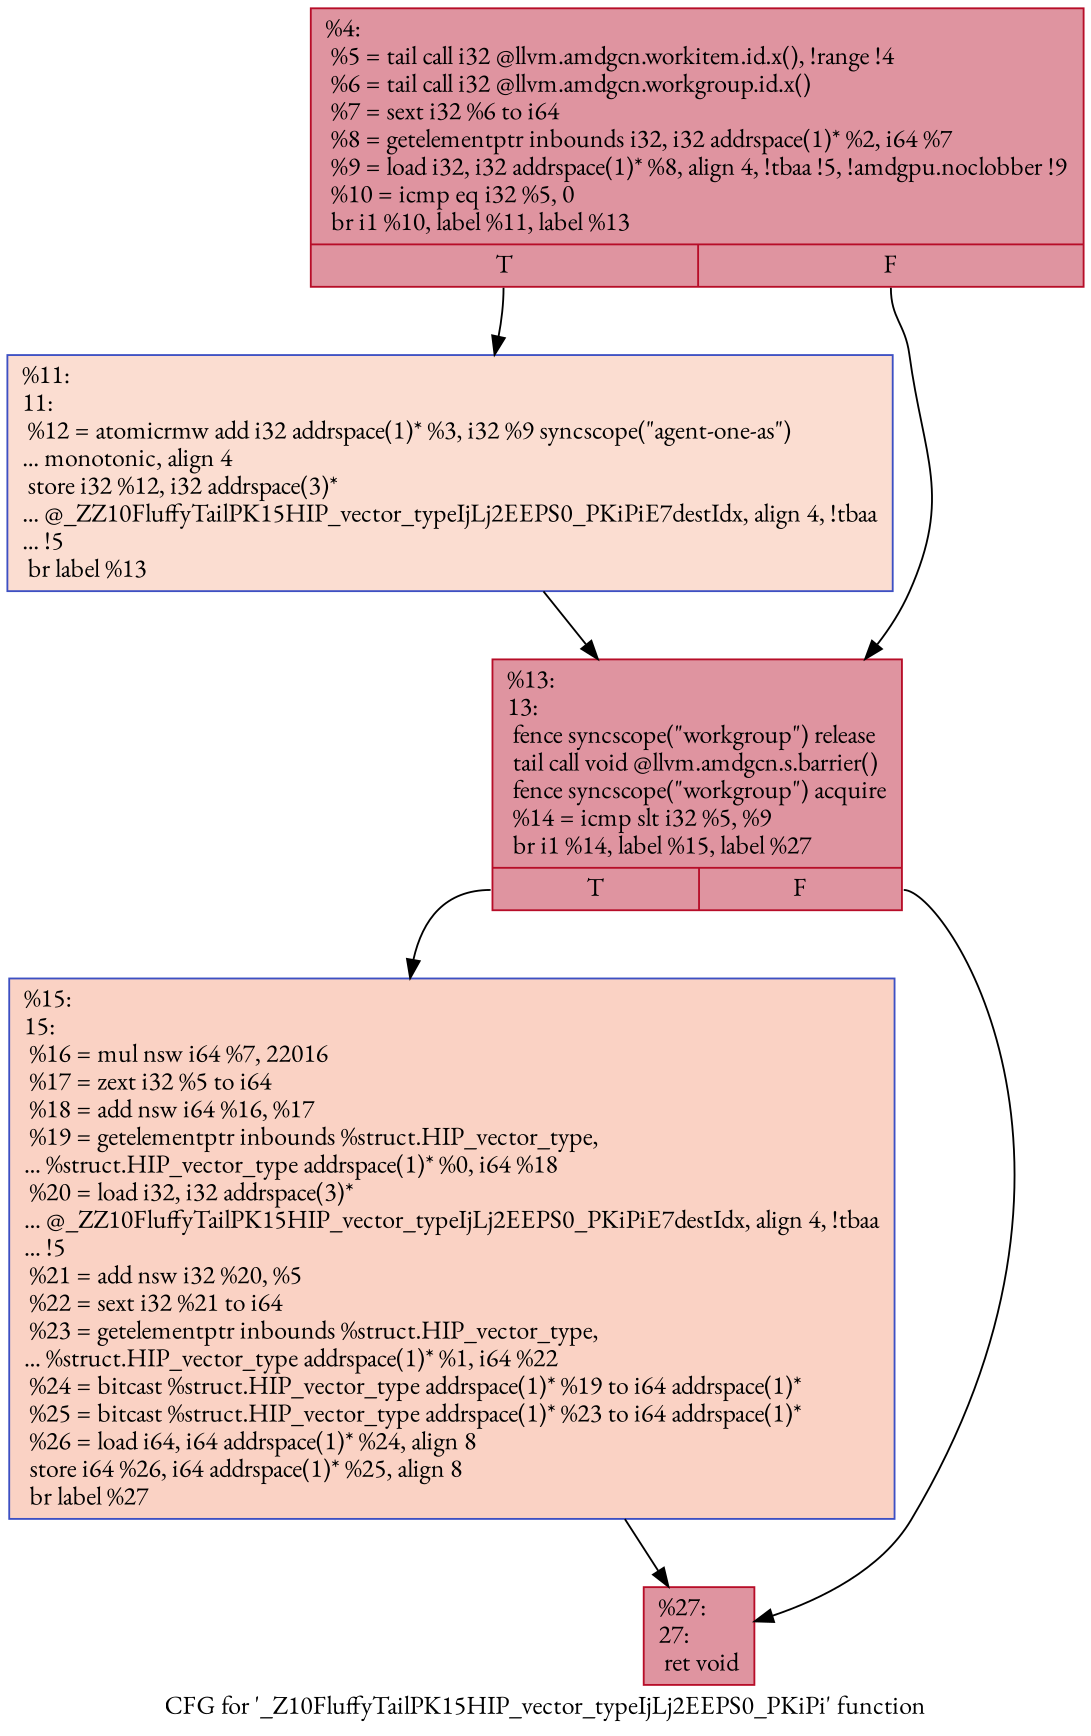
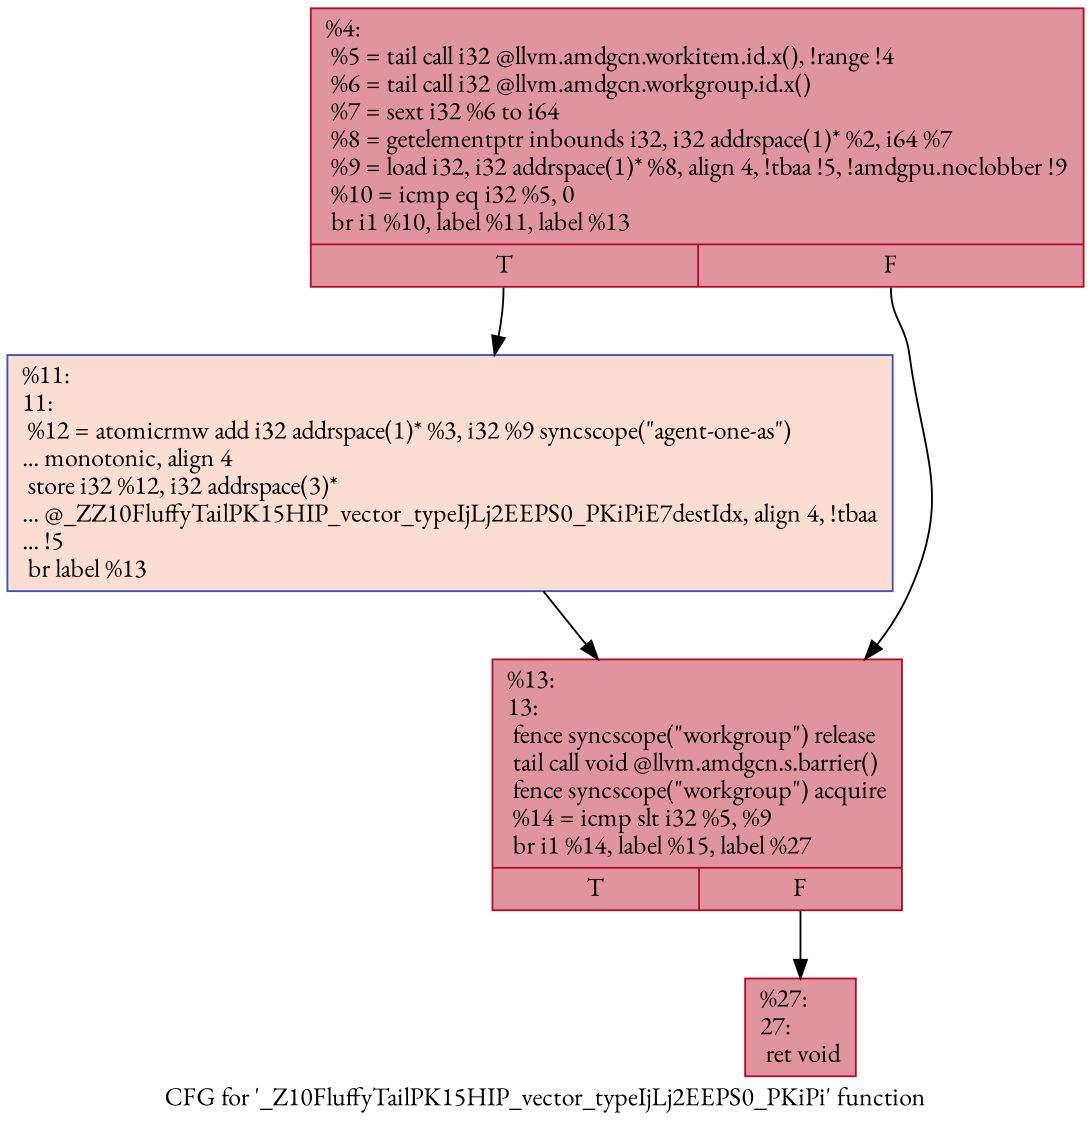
node "%15:": removed
